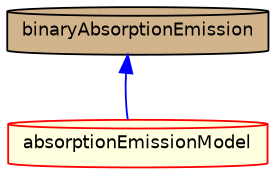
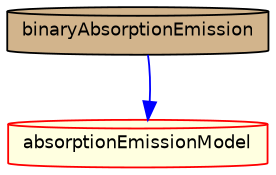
edge "absorptionEmissionModel" -> "binaryAbsorptionEmission": reversed
